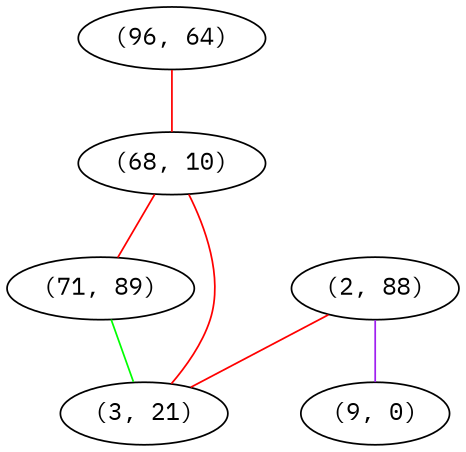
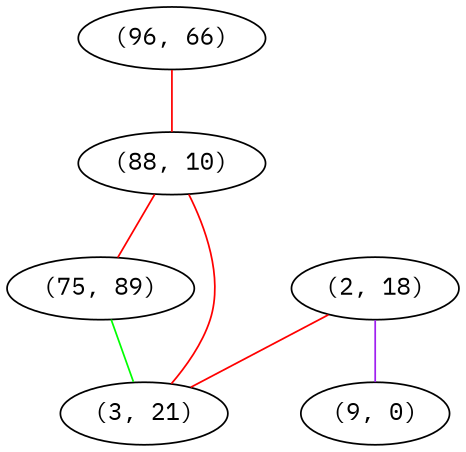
node "(96, 64)": label "(96, 64)" -> "(96, 66)"
node "(68, 10)": label "(68, 10)" -> "(88, 10)"
node "(71, 89)": label "(71, 89)" -> "(75, 89)"
node "(2, 88)": label "(2, 88)" -> "(2, 18)"
